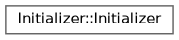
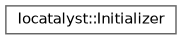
node "Initializer::Initializer": label "Initializer::Initializer" -> "Iocatalyst::Initializer"
